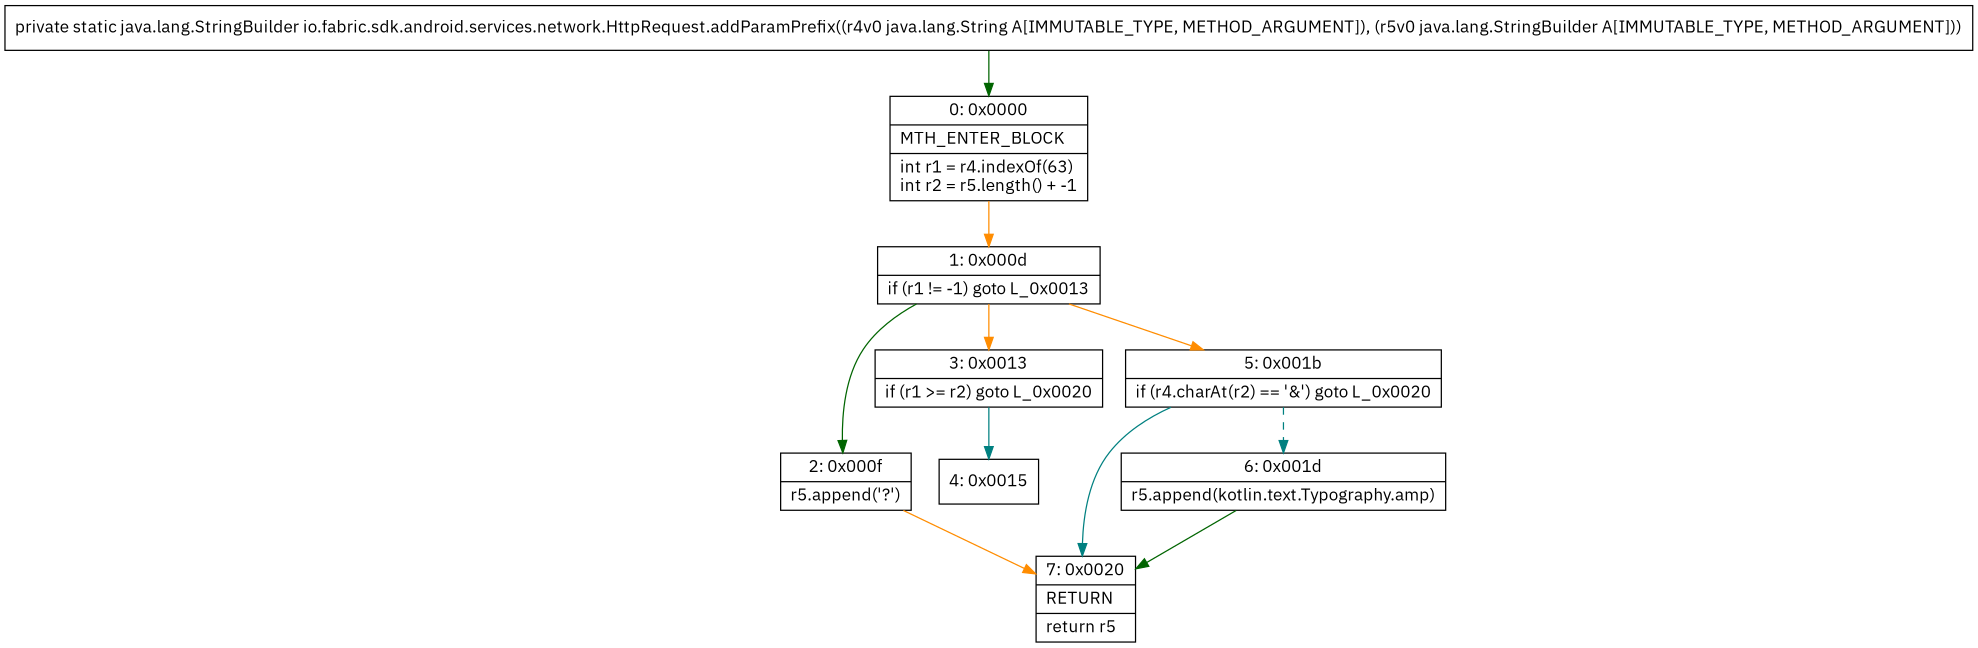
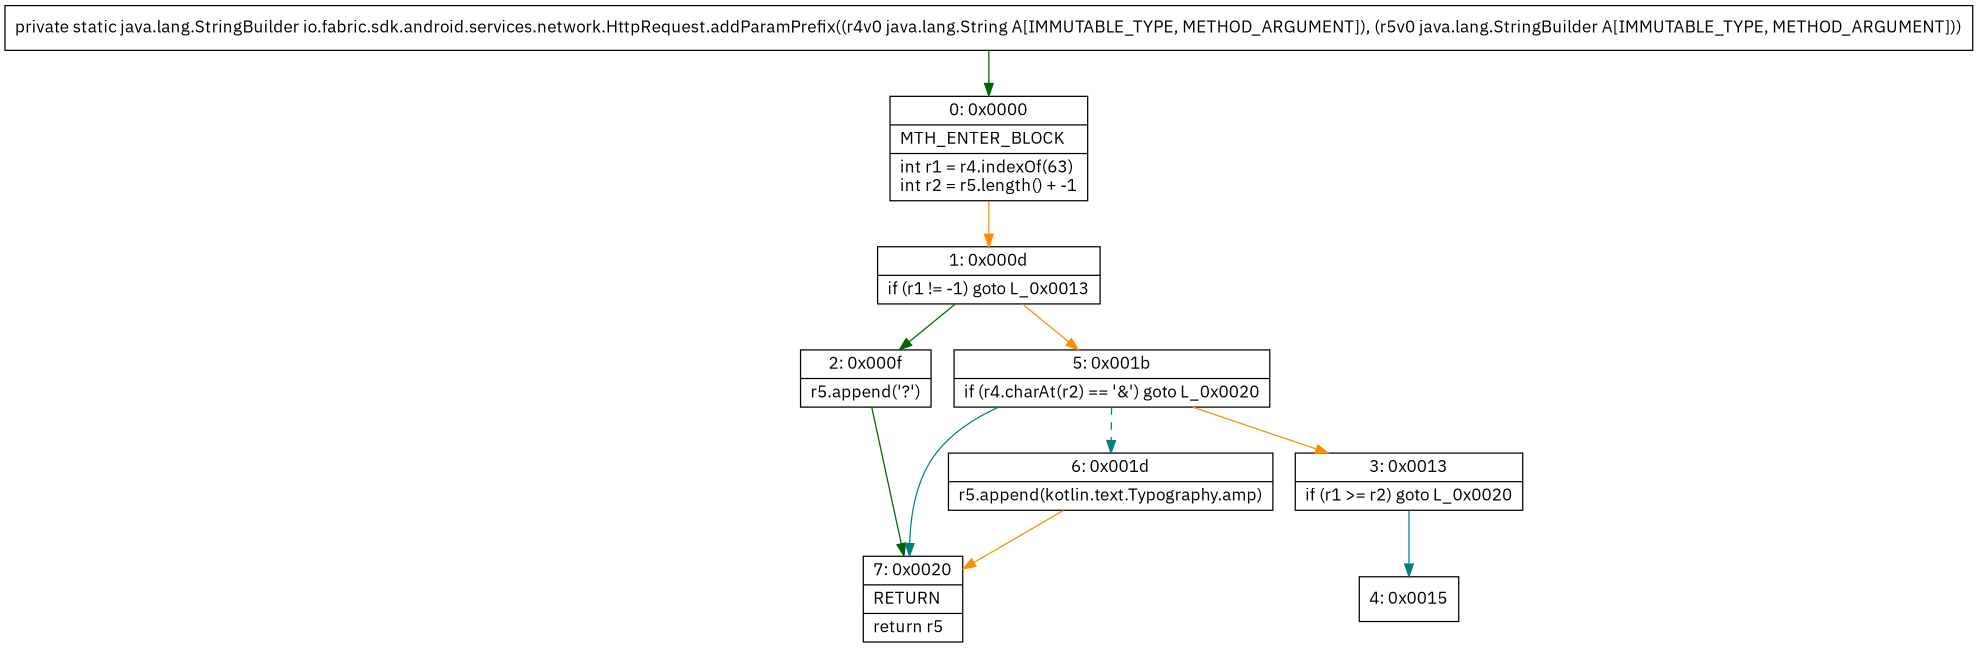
edge "1: 0x000d" -> "3: 0x0013": now "5: 0x001b" -> "3: 0x0013"
edge "6: 0x001d" -> "7: 0x0020": color darkgreen -> darkorange
edge "2: 0x000f" -> "7: 0x0020": color darkorange -> darkgreen
